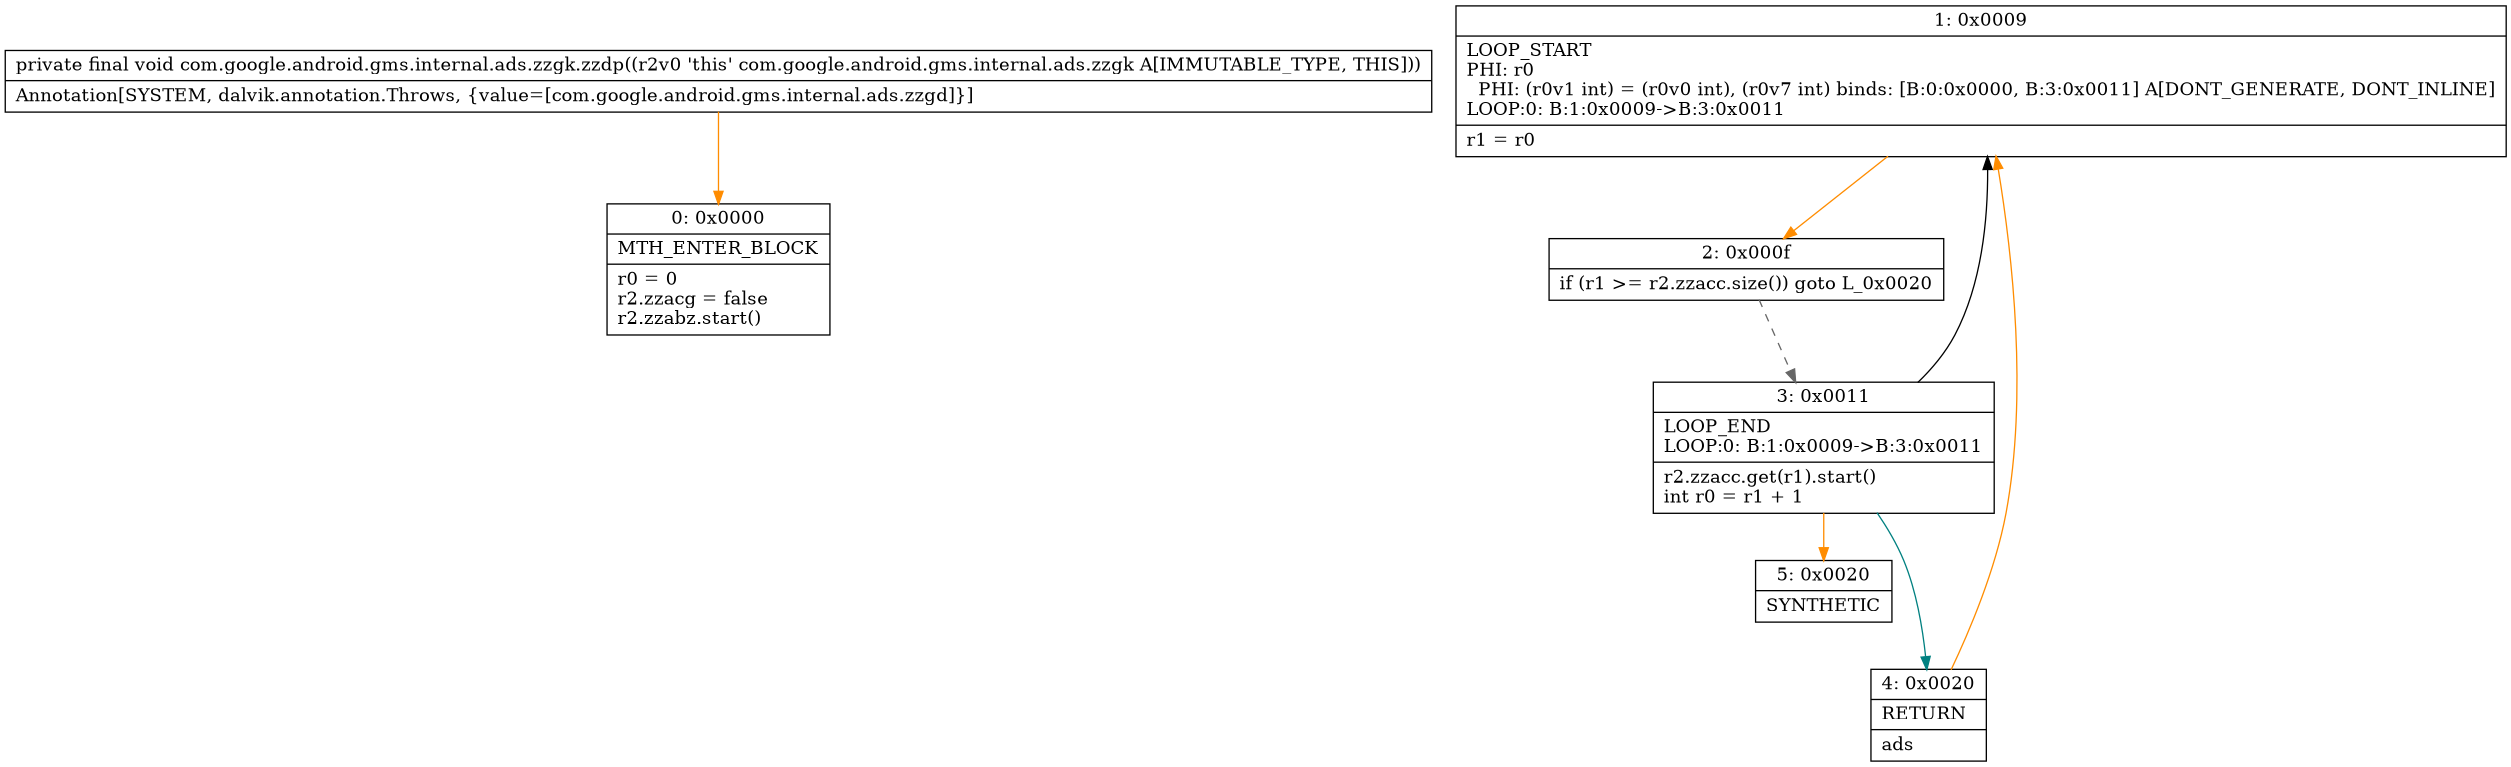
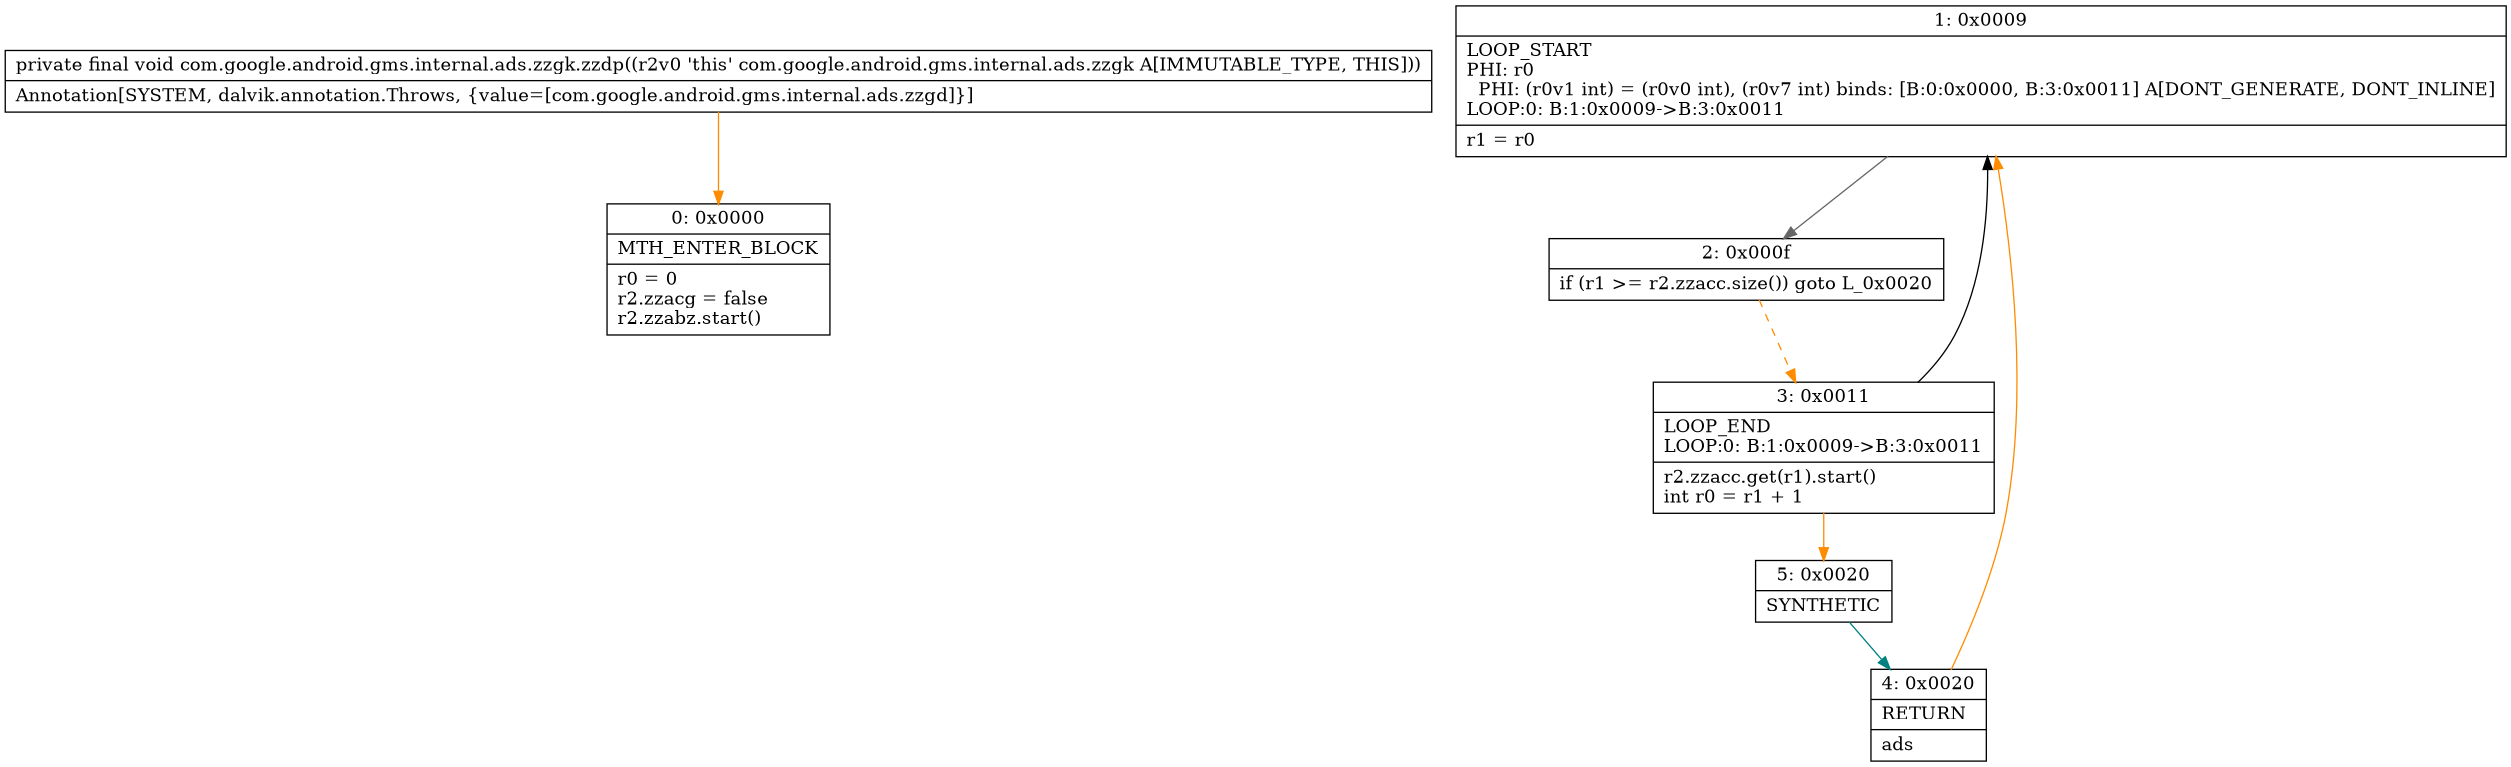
edge "1: 0x0009" -> "2: 0x000f": color darkorange -> gray40
edge "2: 0x000f" -> "3: 0x0011": color gray40 -> darkorange
edge "3: 0x0011" -> "4: 0x0020": now "5: 0x0020" -> "4: 0x0020"
